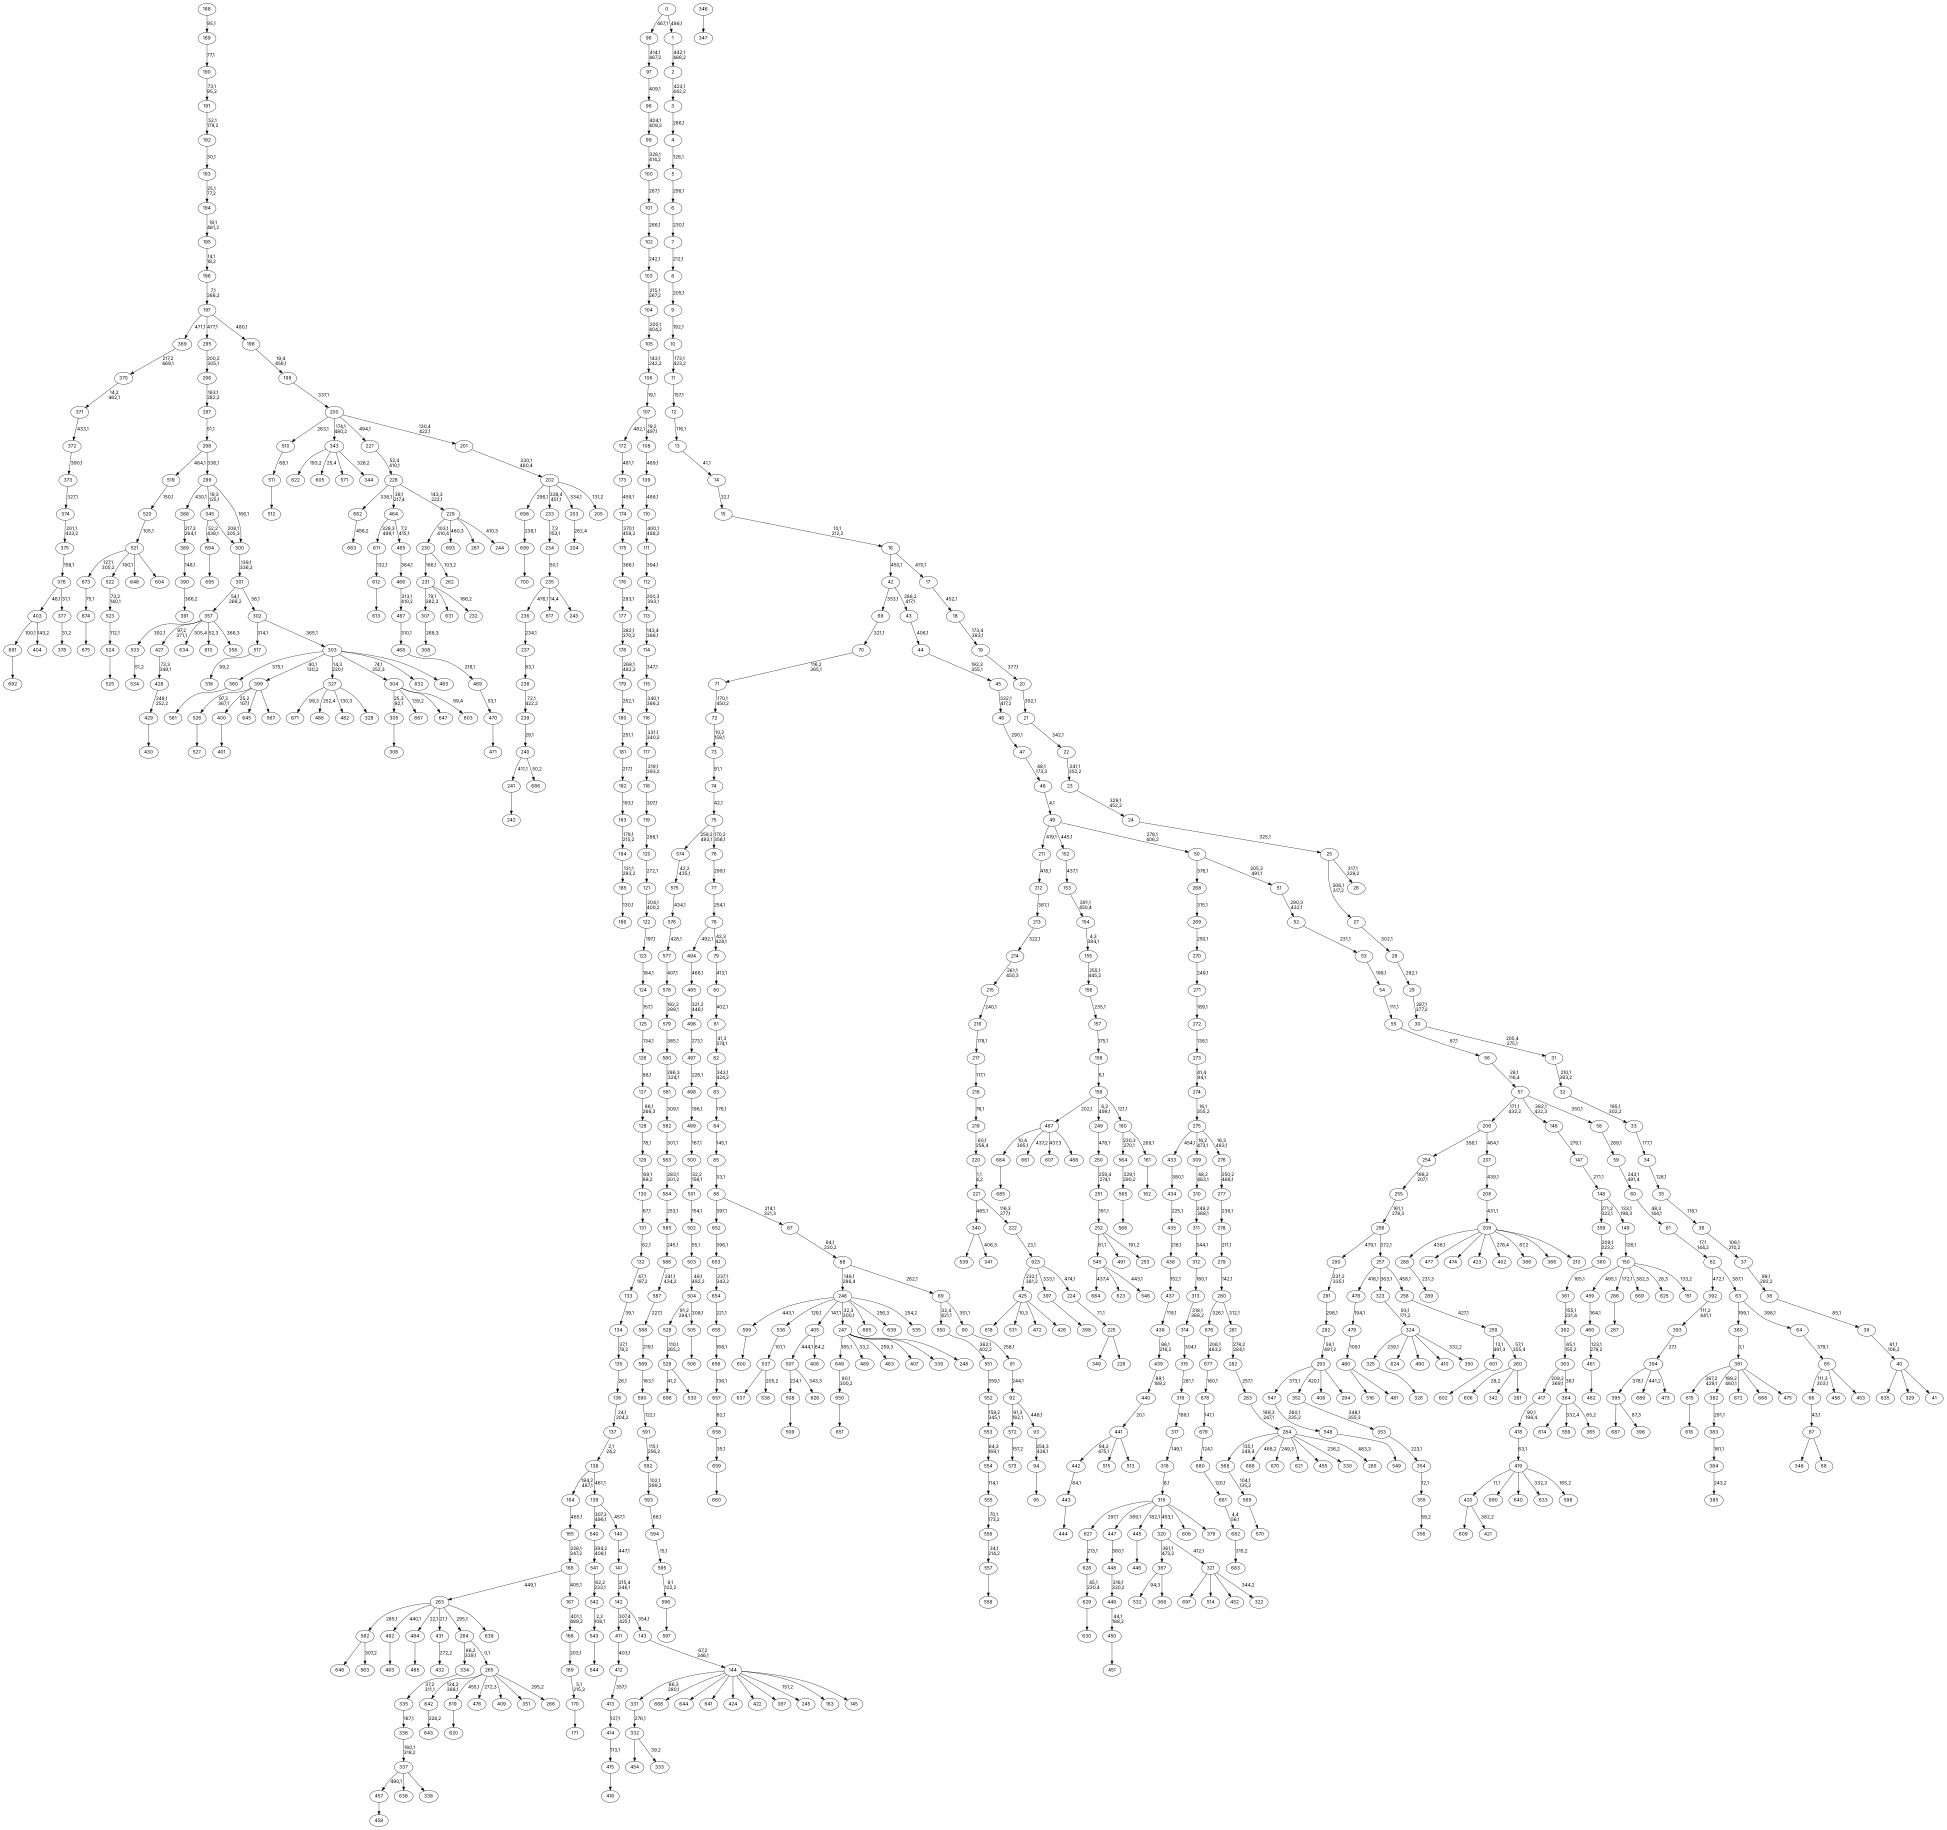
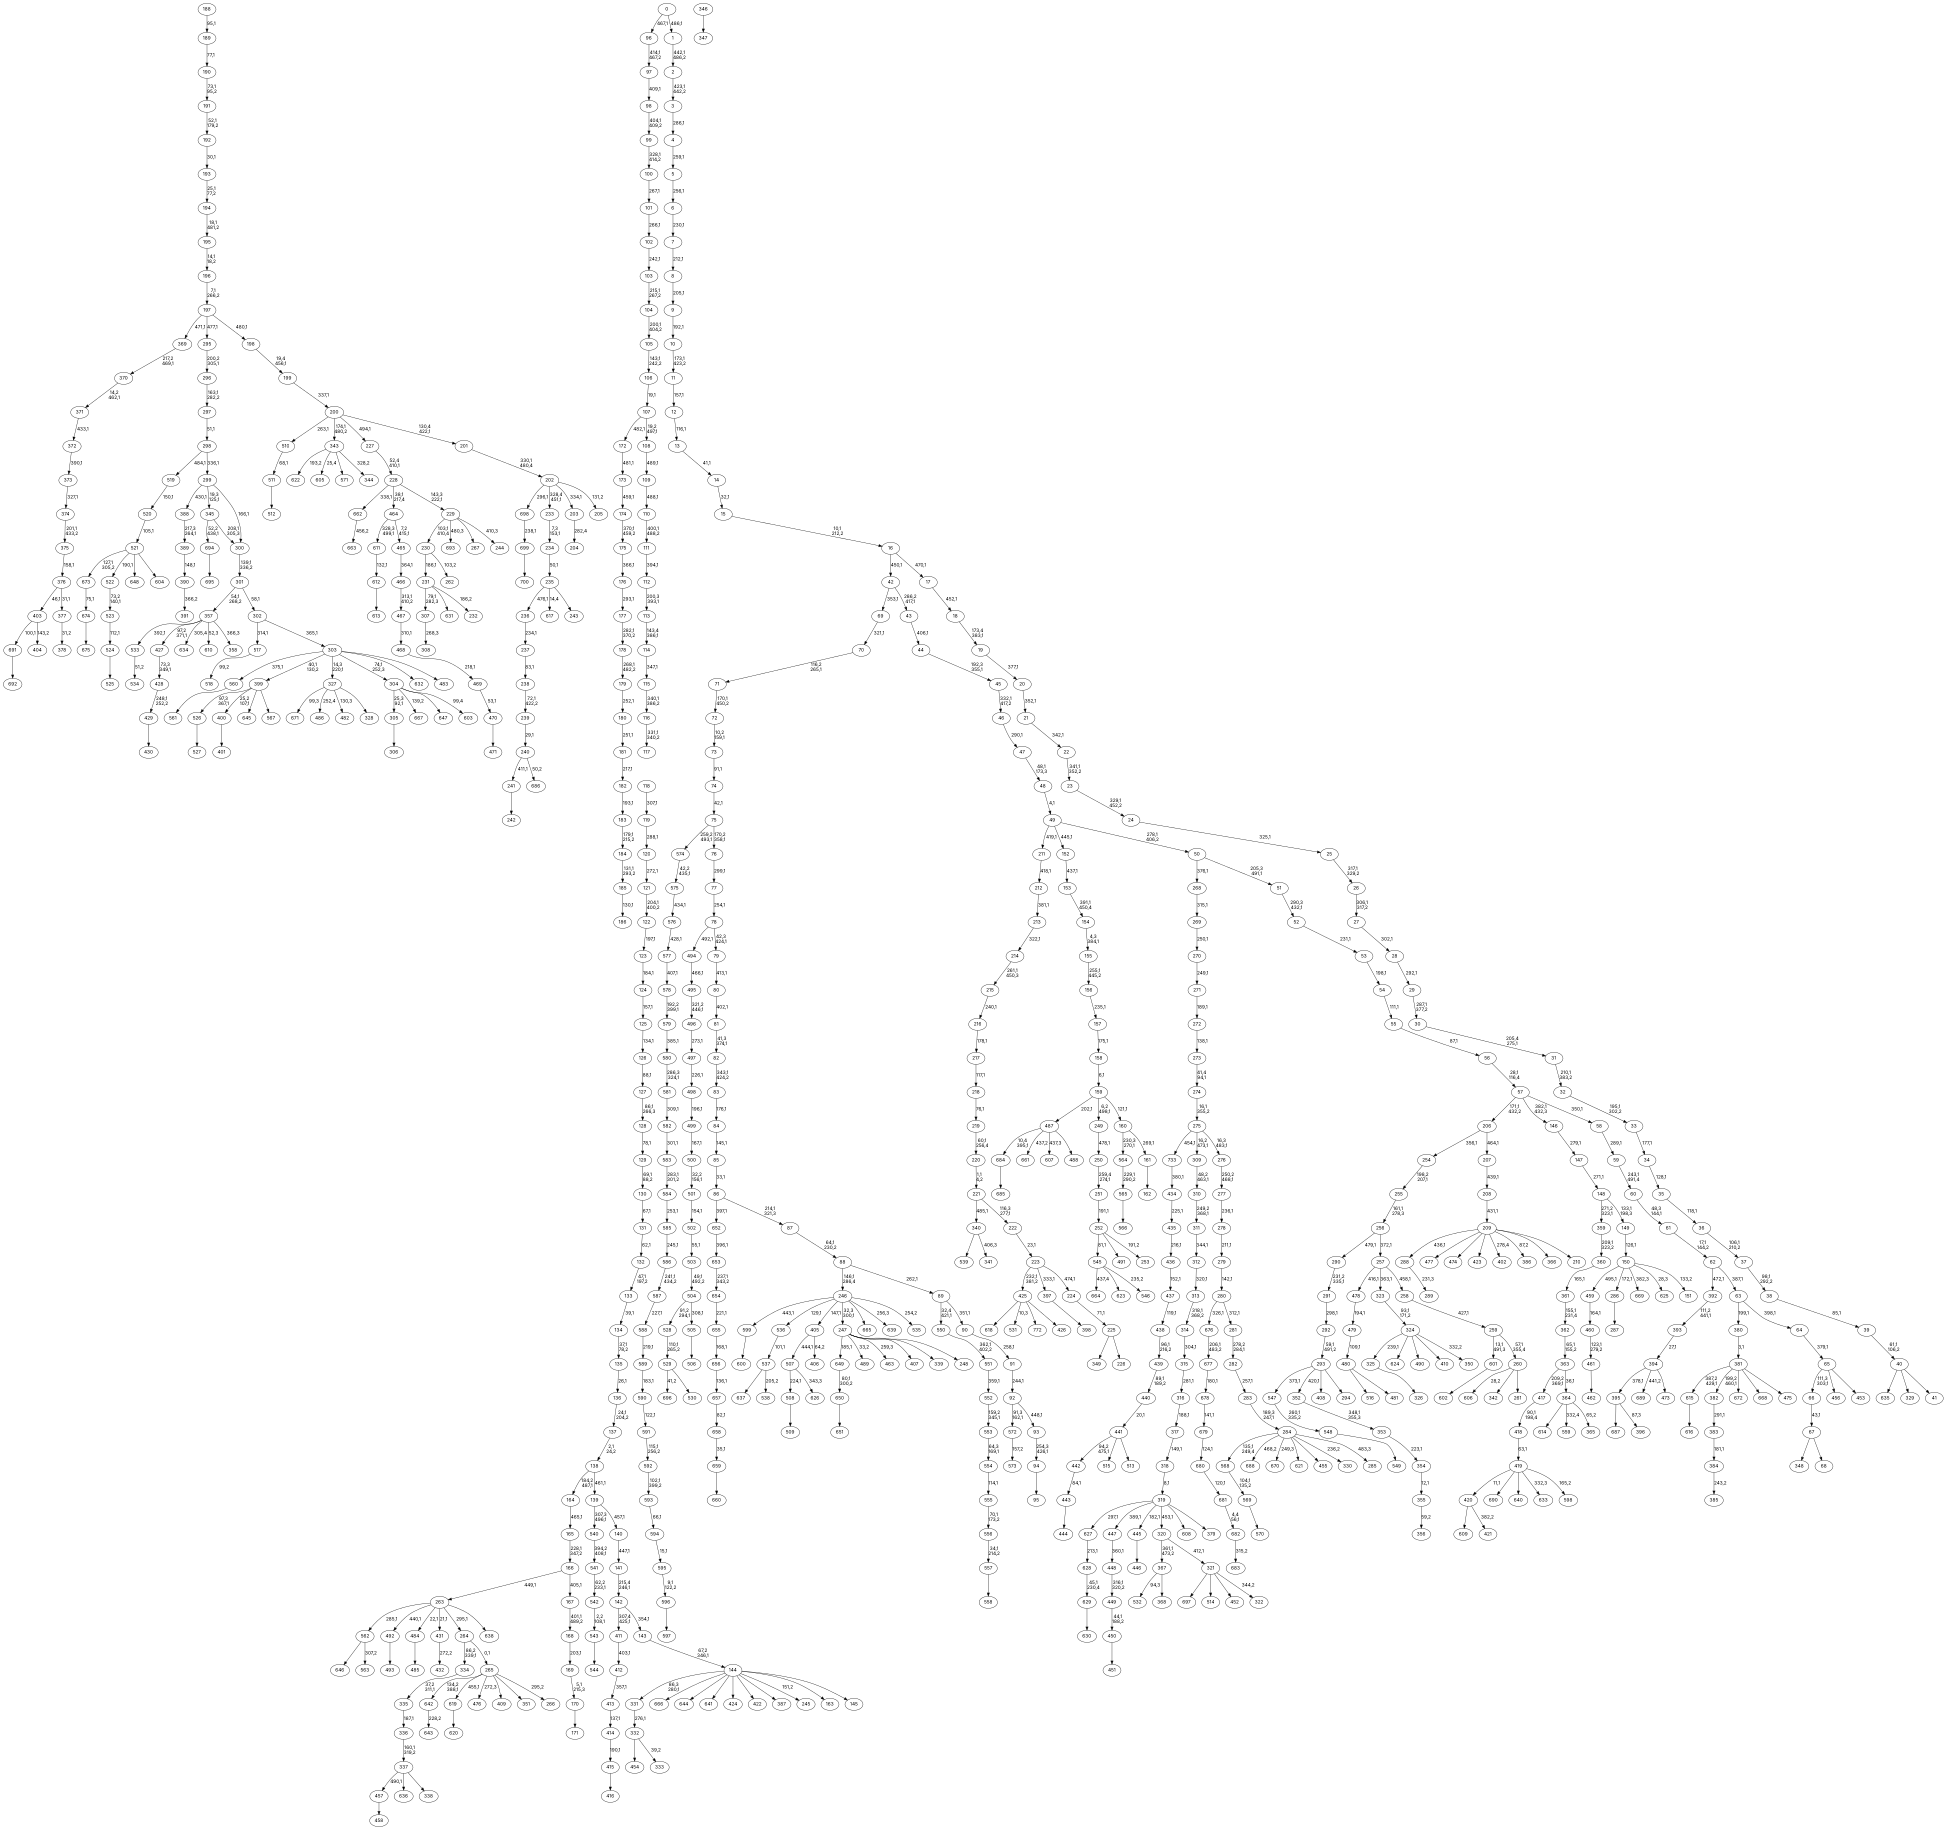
edge "4" -> "5": label "126,1" -> "259,1"
edge "117" -> "118": removed, label "319,1 393,2"
edge "25" -> "27": now "26" -> "27"
node "433": label "433" -> "733"
node "923": label "923" -> "223"
edge "545" -> "546": label "443,1" -> "235,2"
edge "312" -> "313": label "180,1" -> "320,1"
node "472": label "472" -> "772"
edge "414" -> "415": label "113,1" -> "190,1"
